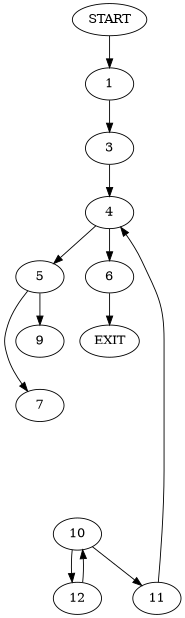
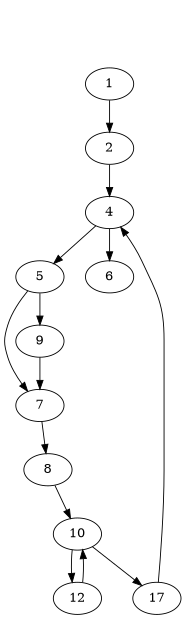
node "START": removed
node "3": label "3" -> "2"
node "EXIT": removed
edge "9" -> "7": added
node "8": added
node "11": label "11" -> "17"
